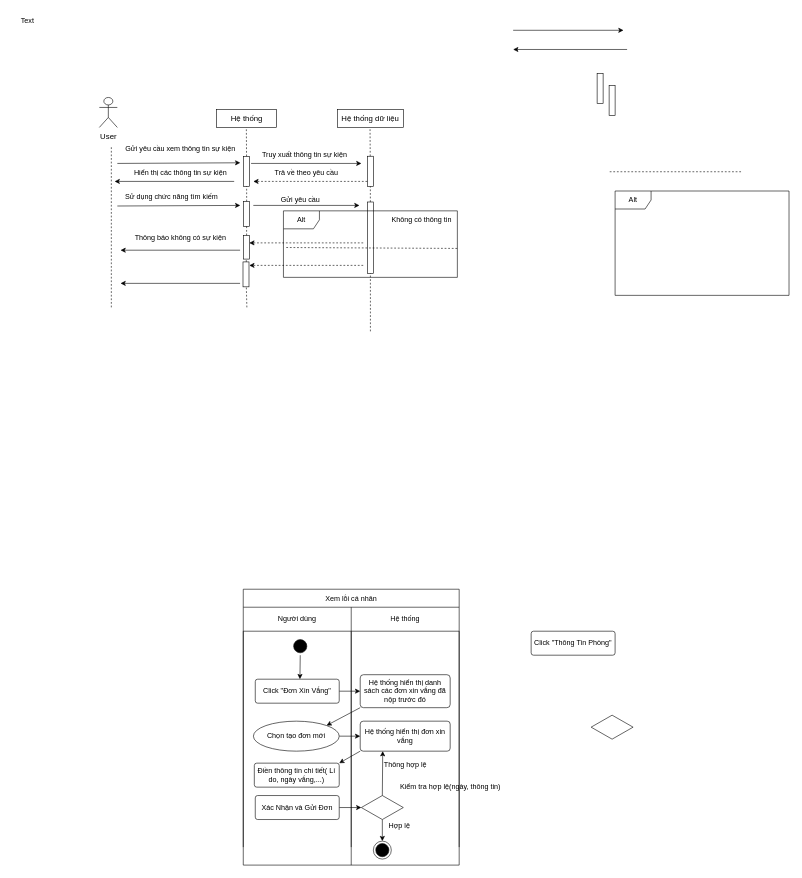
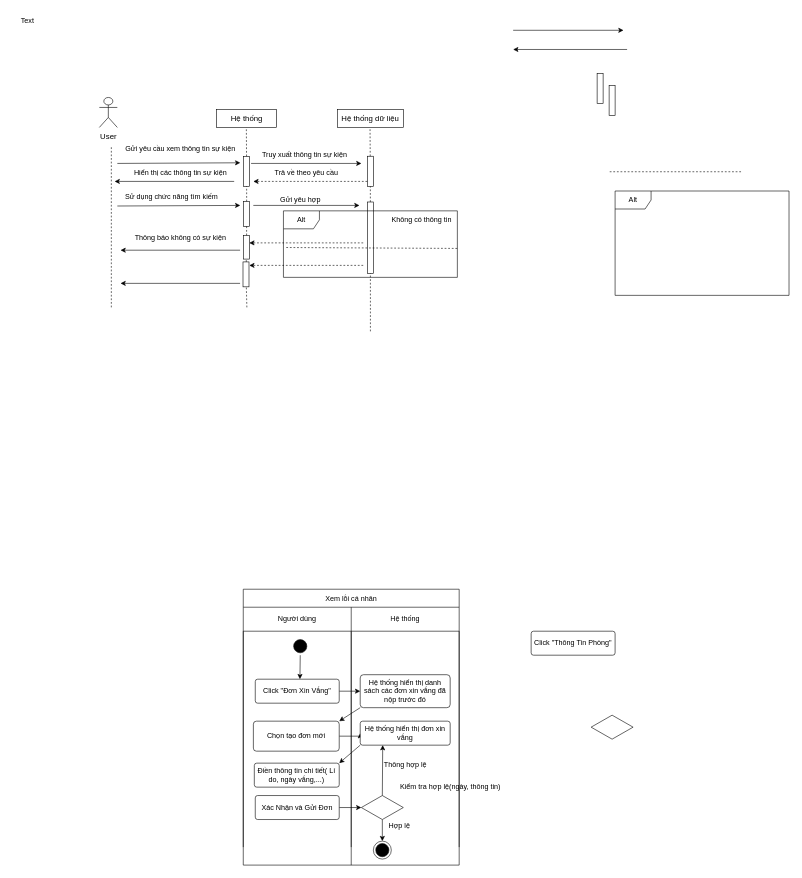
node "Gửi yêu cầu": label "Gửi yêu cầu" -> "Gửi yêu hợp"
node "Chọn tạo đơn mới": shape ellipse -> rounded rectangle
node "Hệ thống hiển thị đơn xin vắng": size 90x30 -> 90x24
